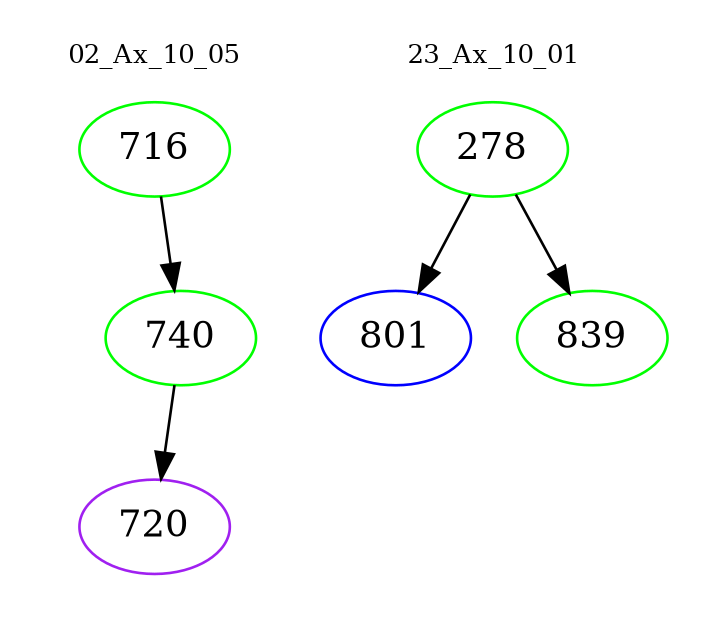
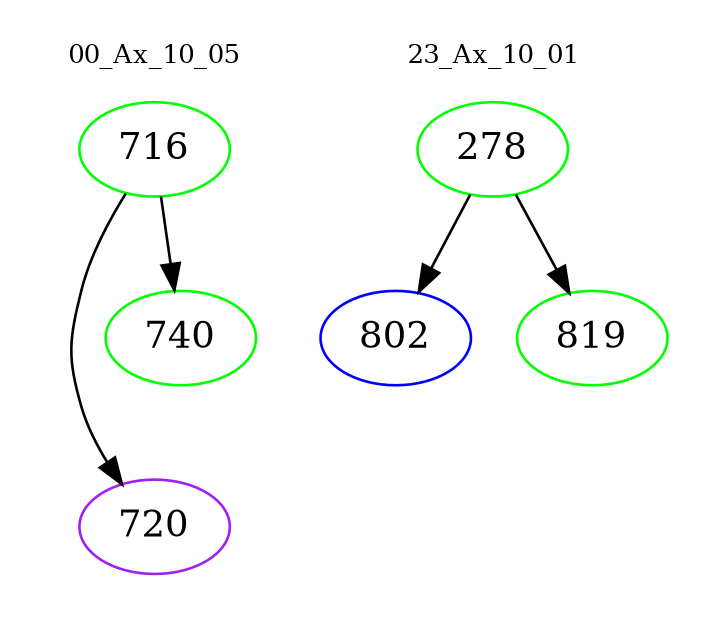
cluster "02_Ax_10_05": label "02_Ax_10_05" -> "00_Ax_10_05"
node "801": label "801" -> "802"
node "839": label "839" -> "819"
edge "740" -> "720": now "716" -> "720"
